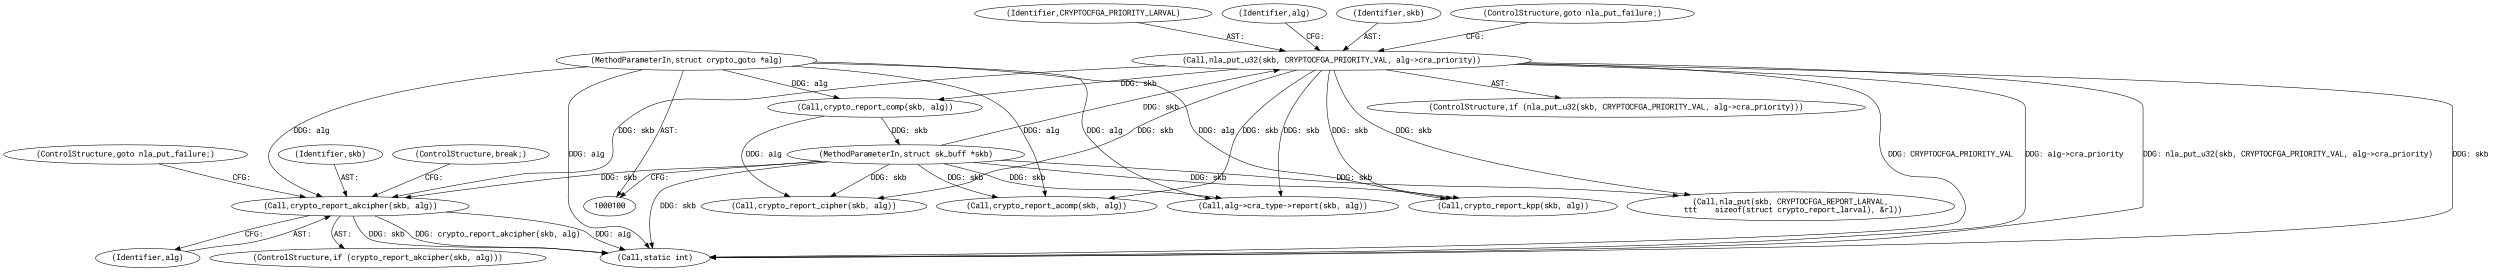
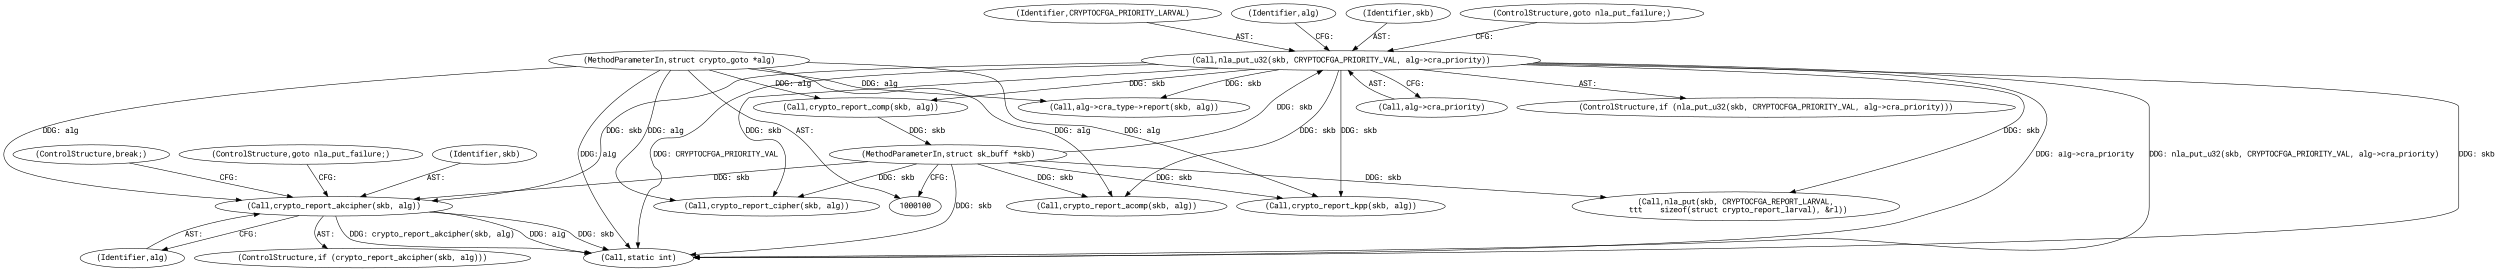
node "(Call,alg->cra_priority)": added
edge "(Call,crypto_report_comp(skb, alg))" -> "(Call,crypto_report_cipher(skb, alg))": now "(MethodParameterIn,struct crypto_goto *alg)" -> "(Call,crypto_report_cipher(skb, alg))"
edge "(MethodParameterIn,struct sk_buff *skb)" -> "(Call,alg->cra_type->report(skb, alg))": removed, label "DDG: skb"
